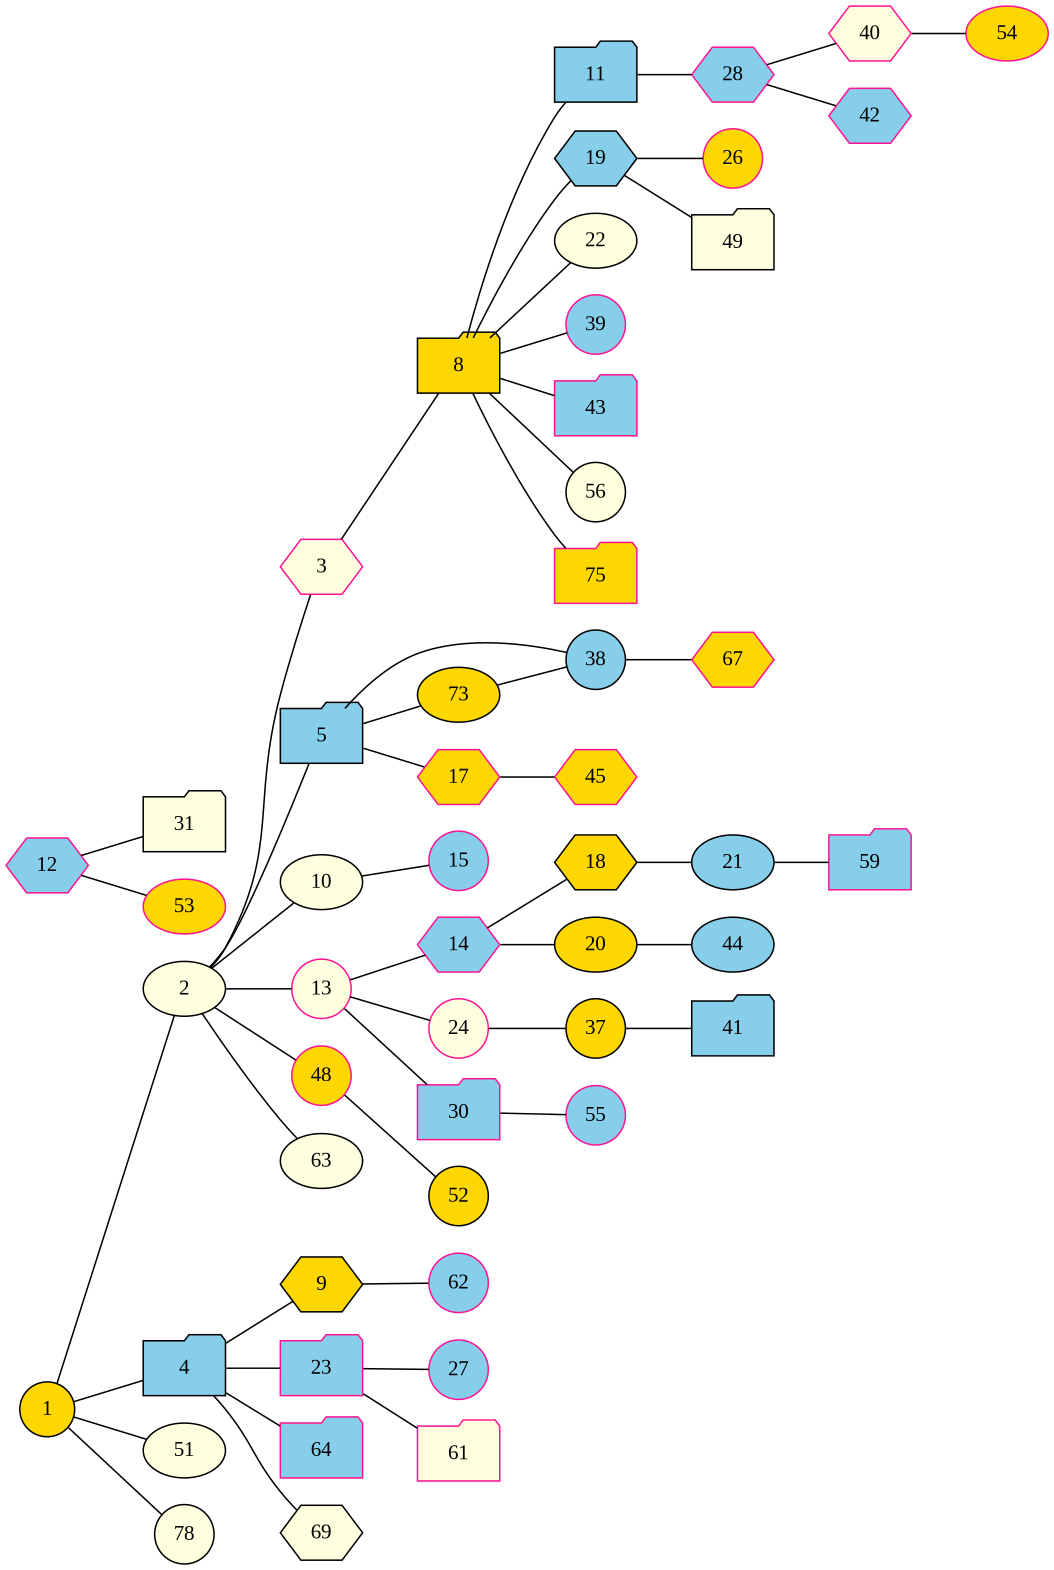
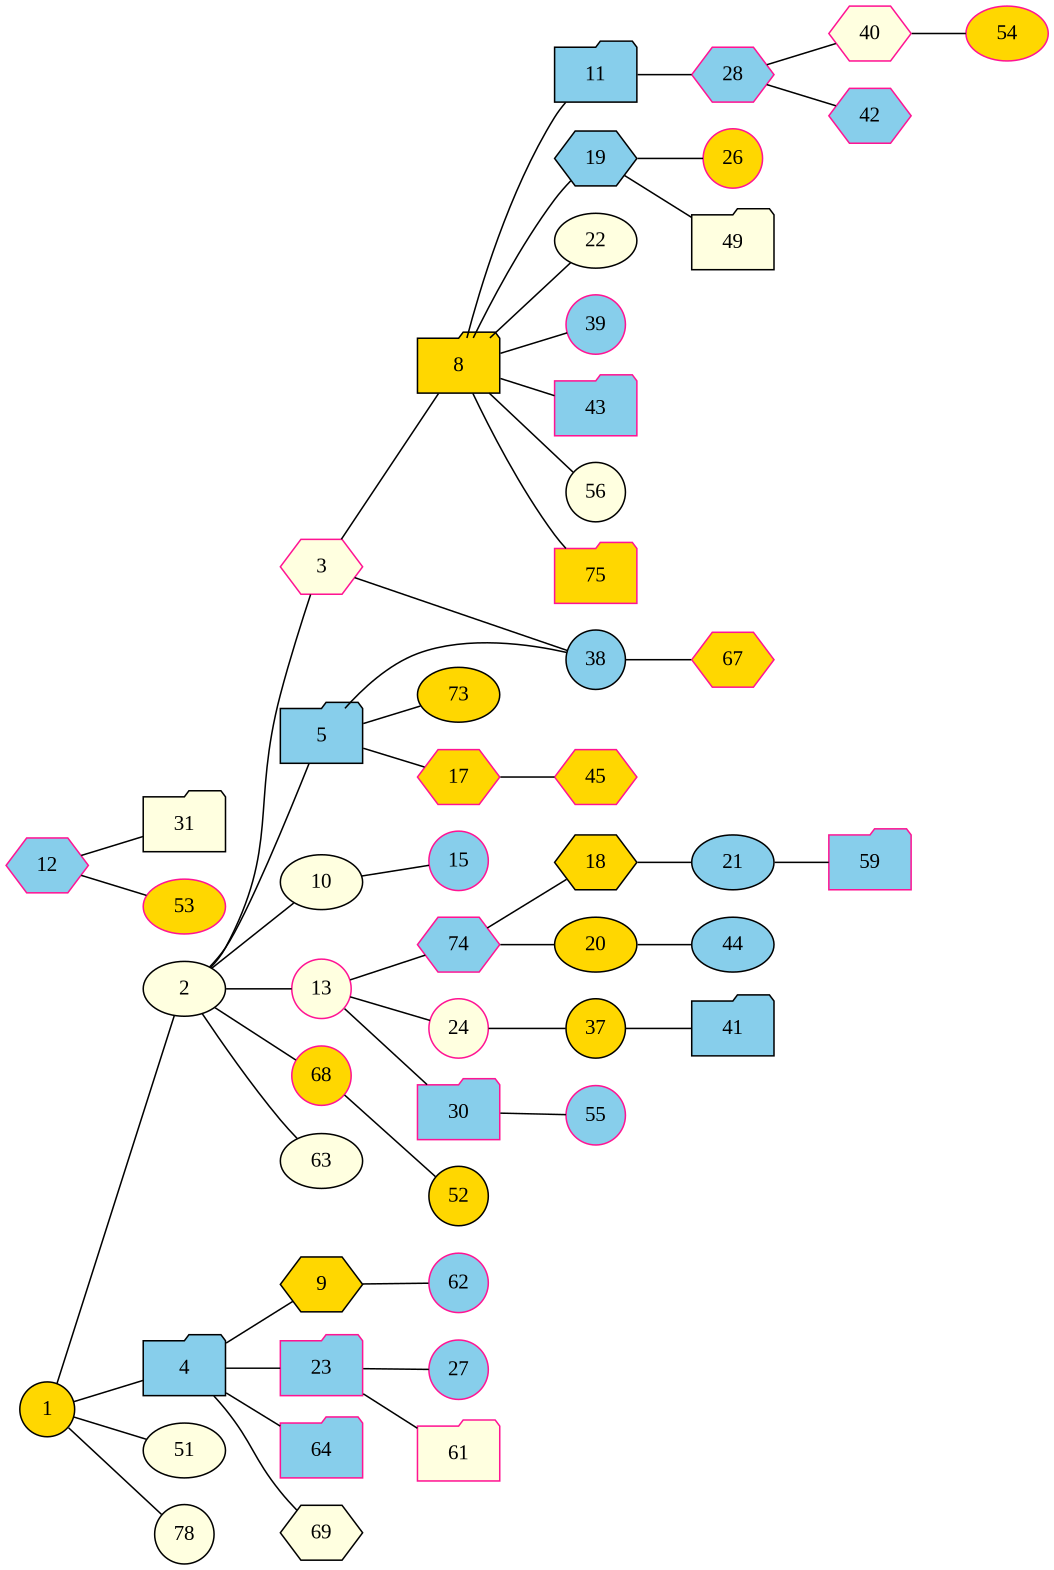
edge "38" -- "73": now "38" -- "3"
node "14": label "14" -> "74"
node "48": label "48" -> "68"
